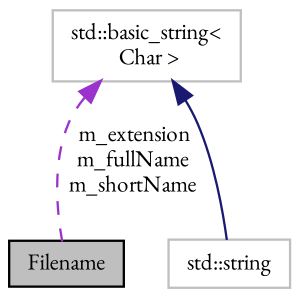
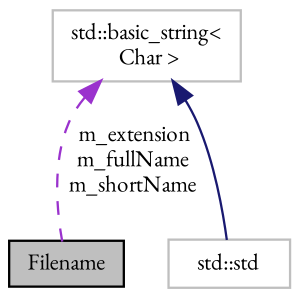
node "std::string": label "std::string" -> "std::std"
